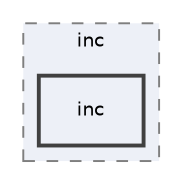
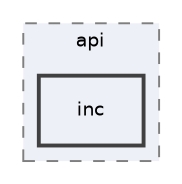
cluster "inc": label "inc" -> "api"
